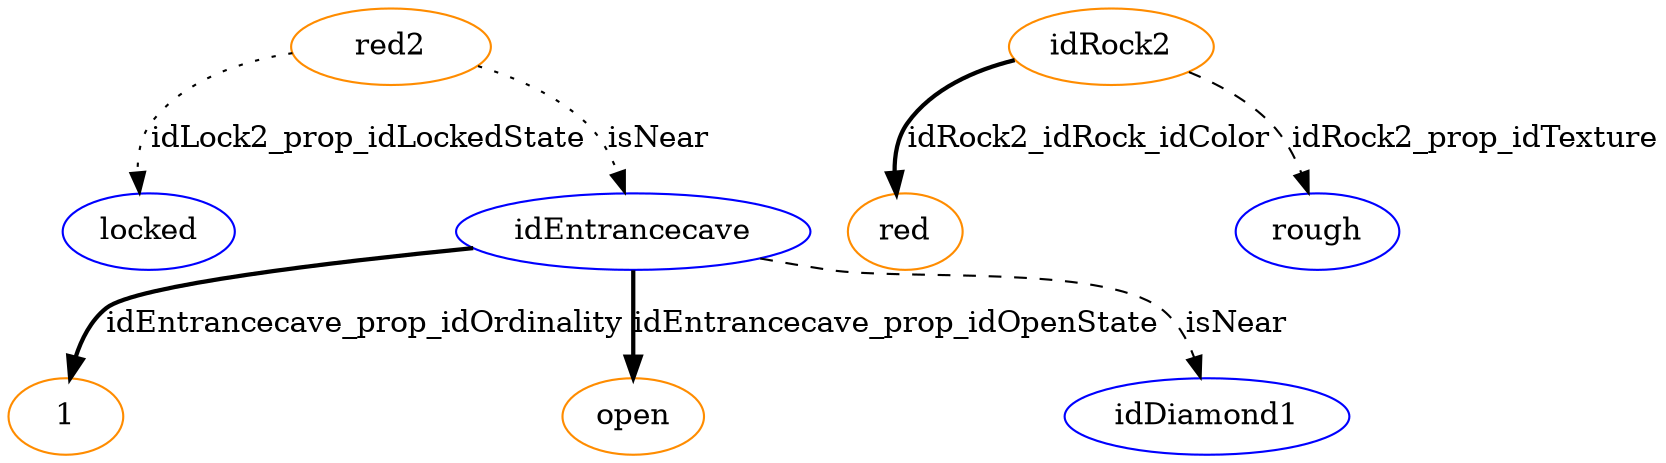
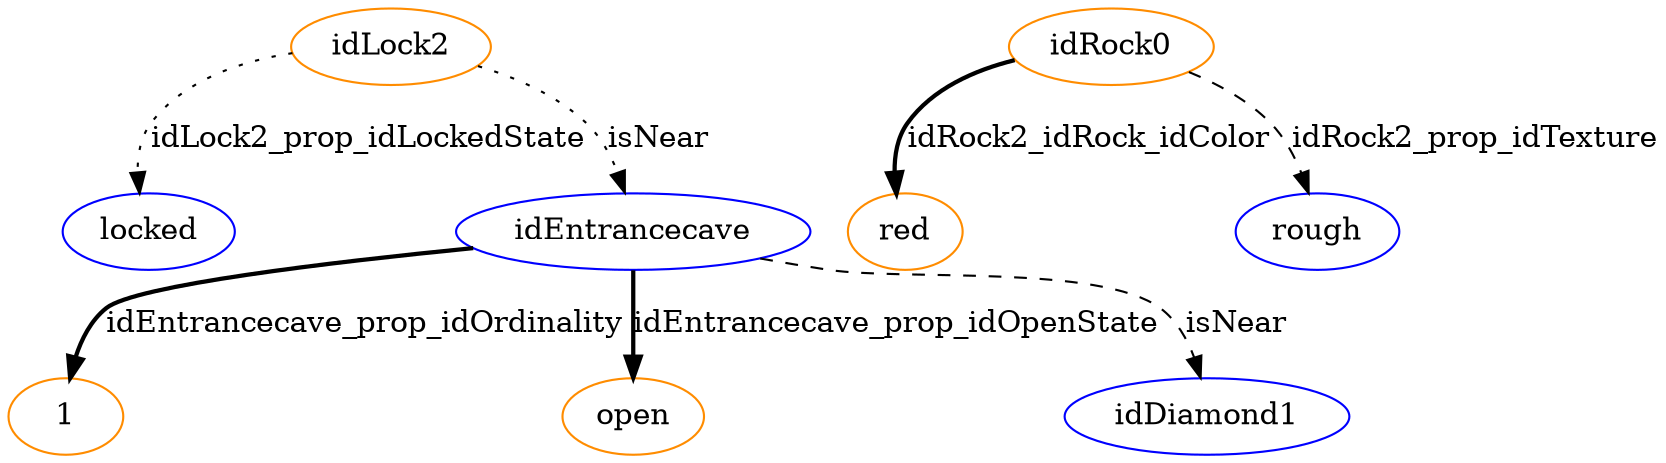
node "red2": label "red2" -> "idLock2"
node "idRock2": label "idRock2" -> "idRock0"
